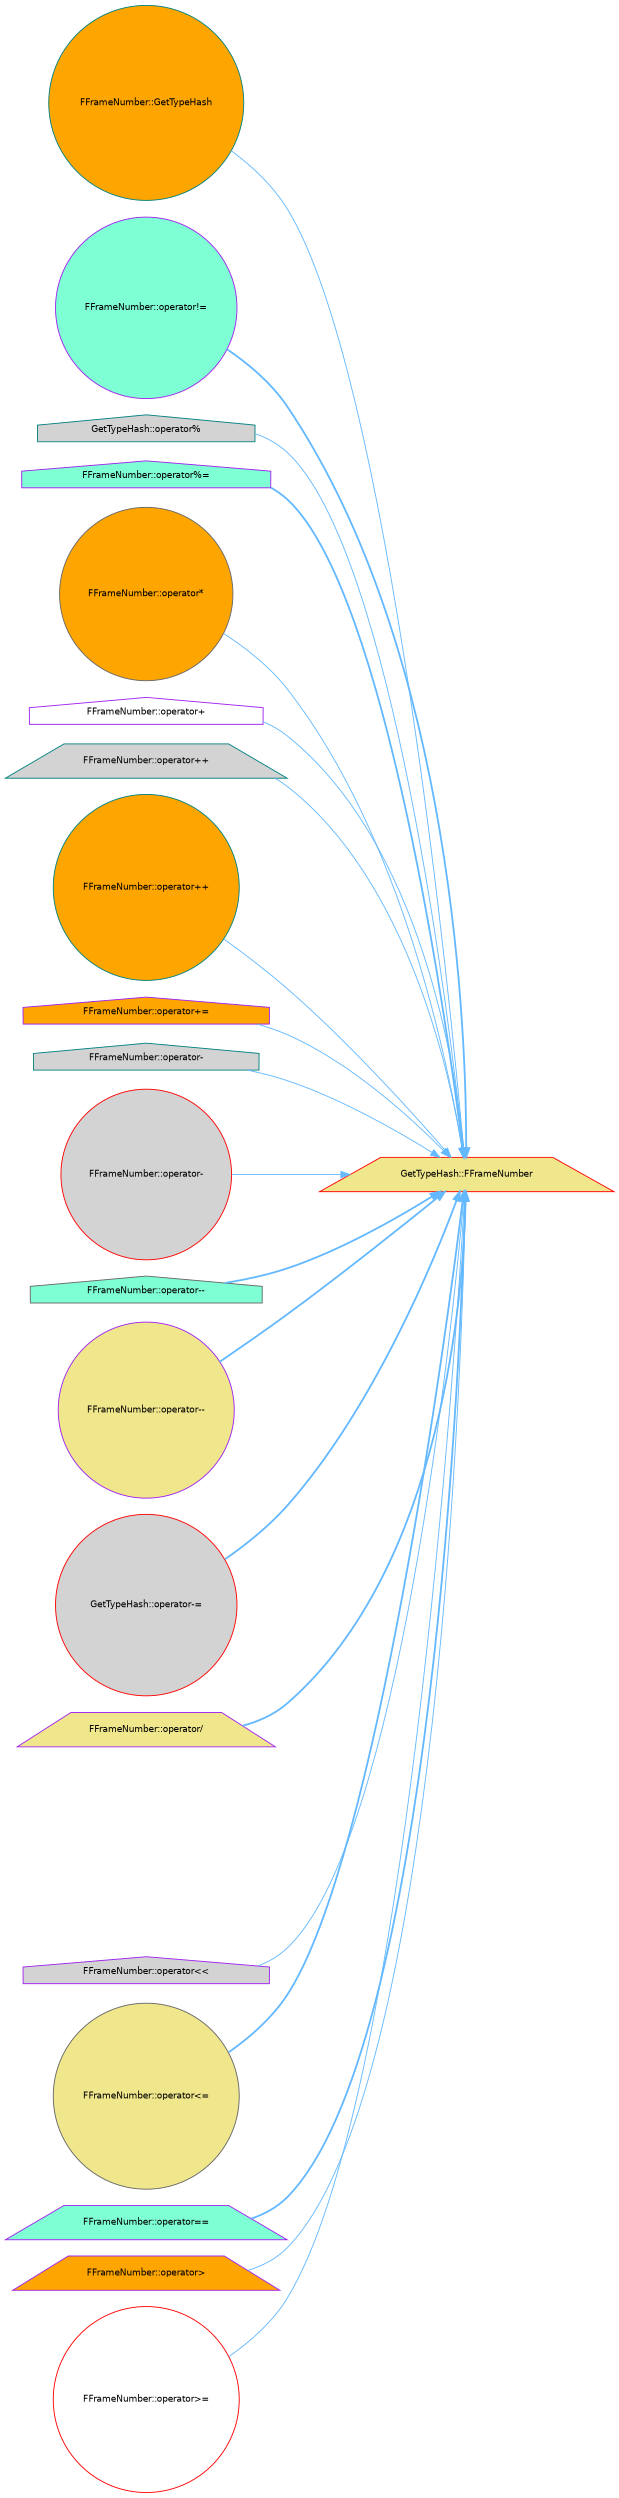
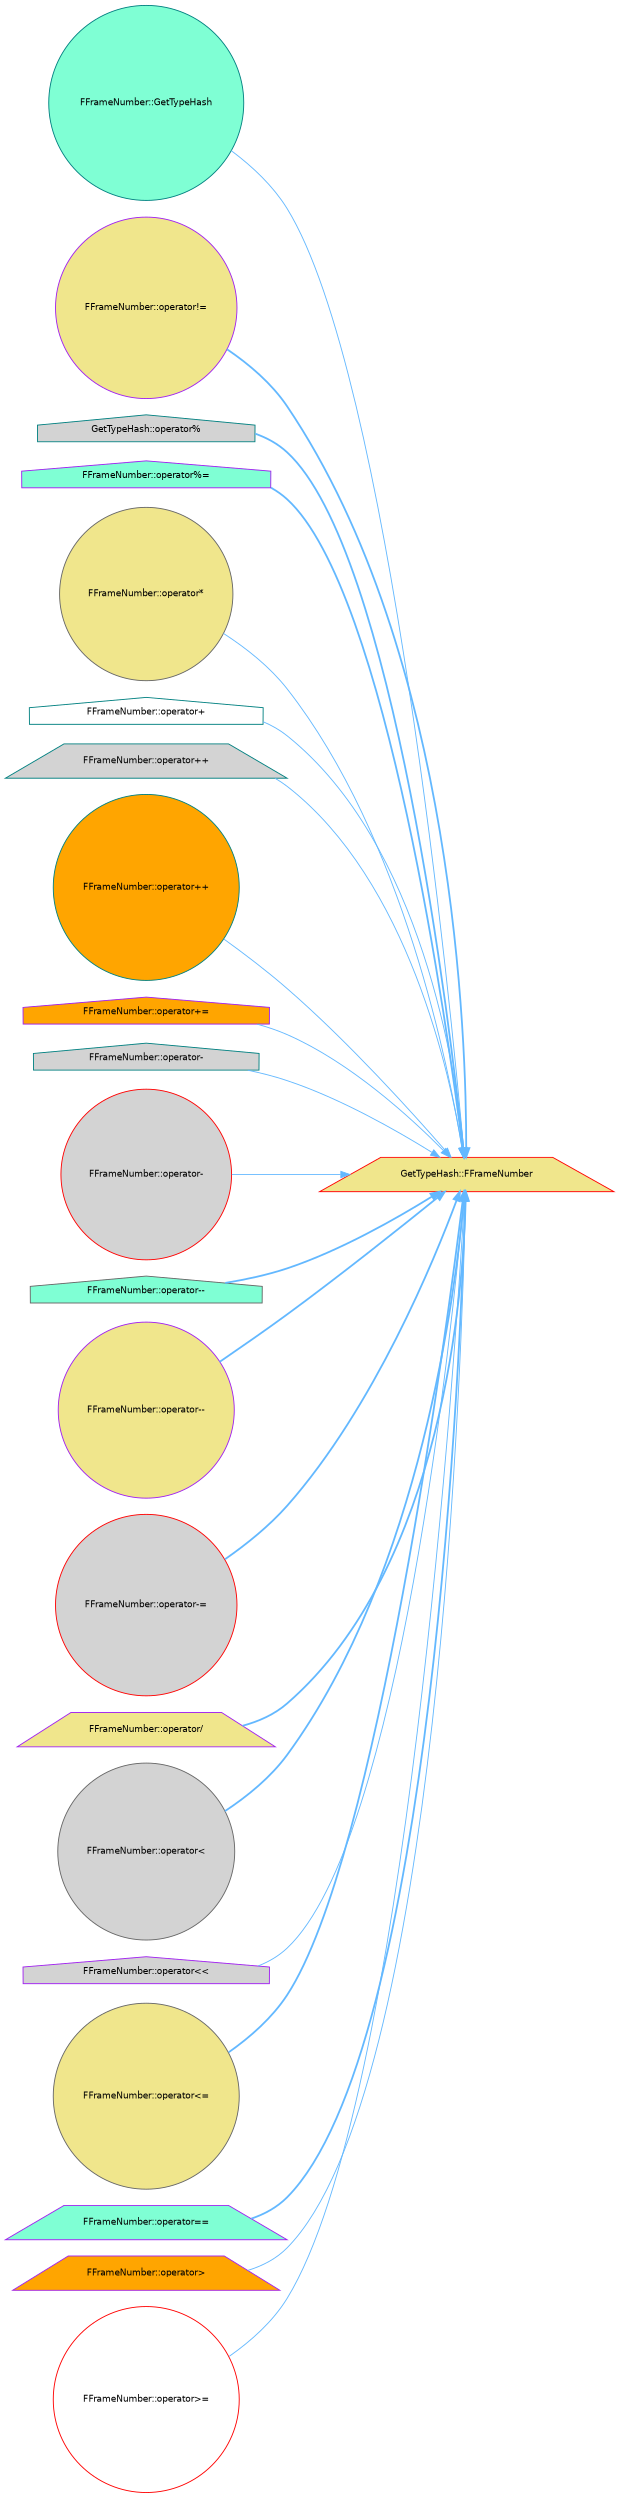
node "FFrameNumber::GetTypeHash": fillcolor orange -> aquamarine
node "FFrameNumber::operator!=": fillcolor aquamarine -> khaki
node "FFrameNumber::operator*": fillcolor orange -> khaki
node "FFrameNumber::operator+": color purple -> teal
edge "GetTypeHash::operator%" -> "GetTypeHash::FFrameNumber": style solid -> bold
node "GetTypeHash::operator-=": label "GetTypeHash::operator-=" -> "FFrameNumber::operator-="
node "FFrameNumber::operator<": added
